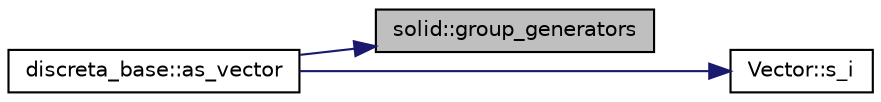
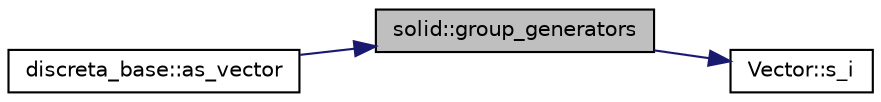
edge "discreta_base::as_vector" -> "Vector::s_i": now "solid::group_generators" -> "Vector::s_i"
